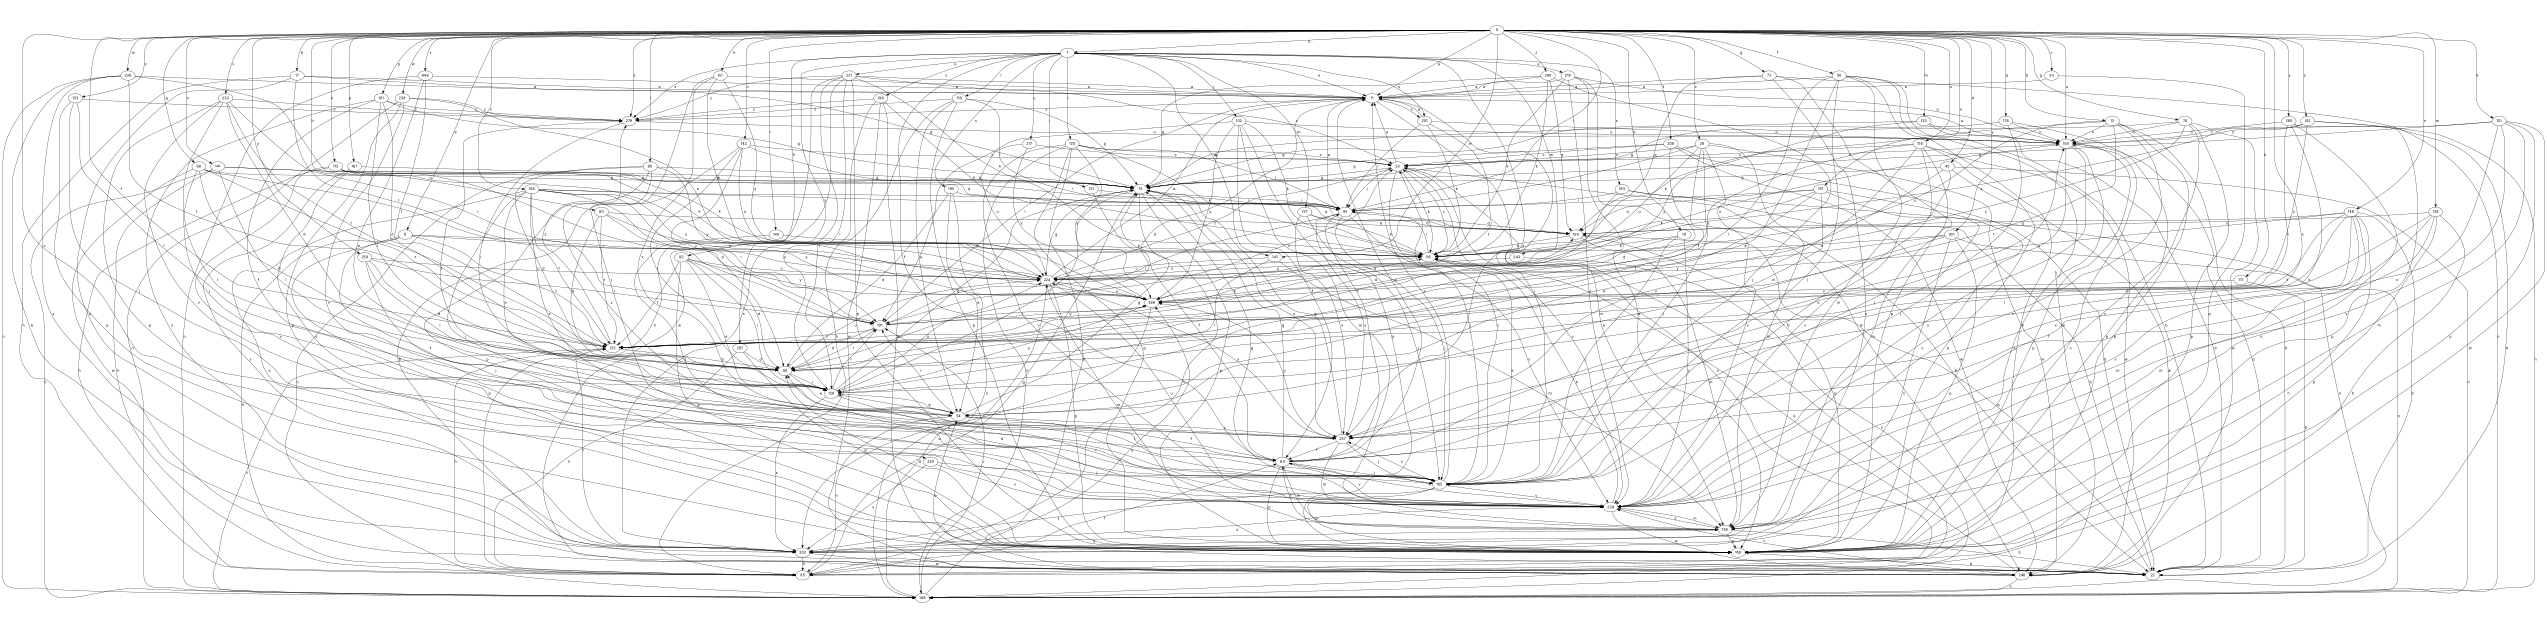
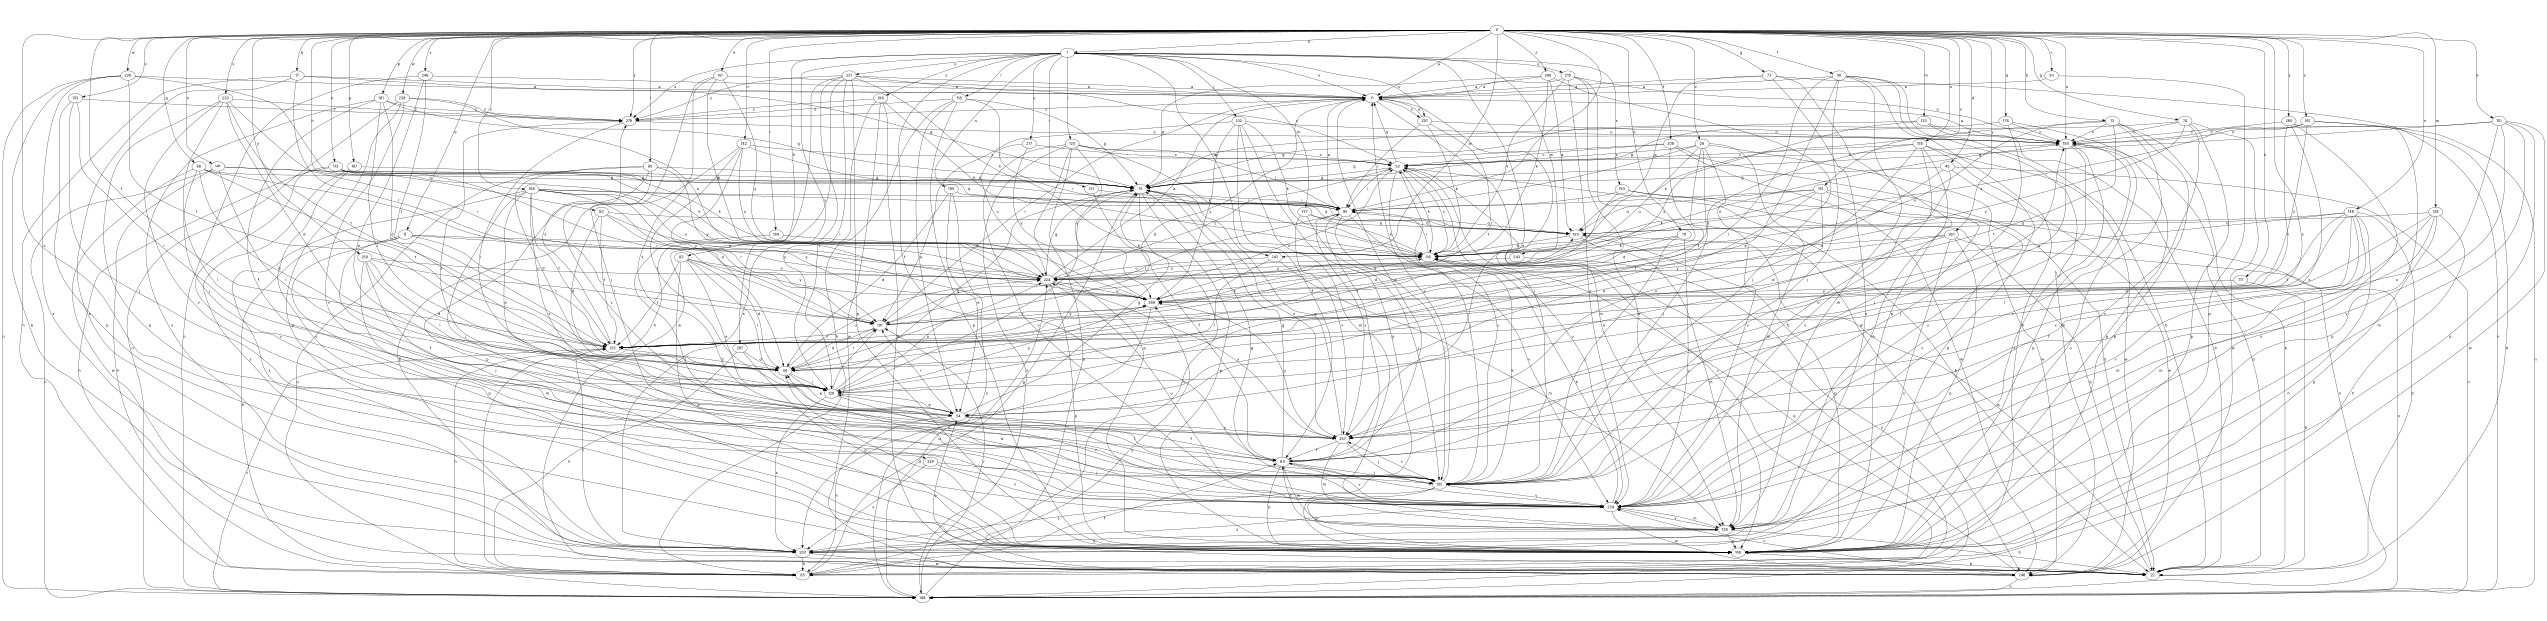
node "848": label "848" -> "248"
edge "224" -> "138": now "259" -> "138"
